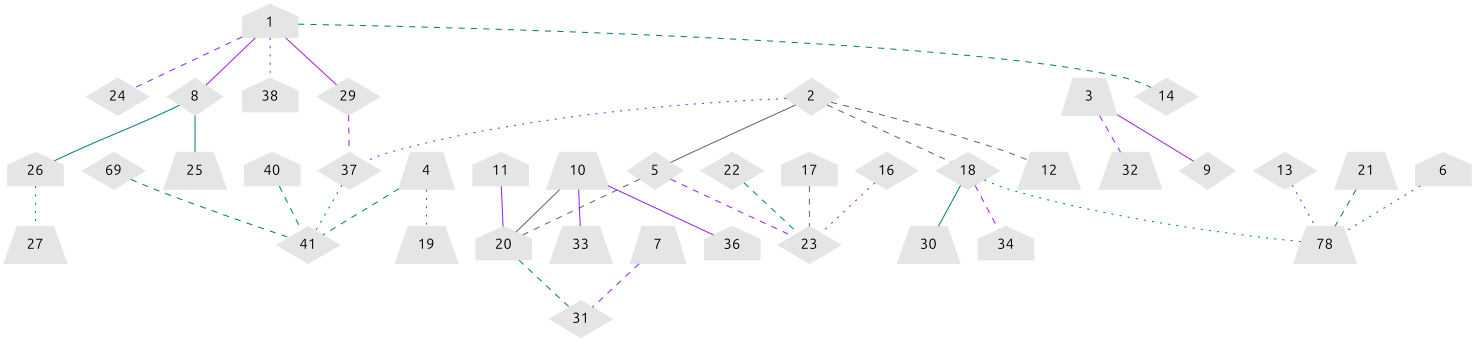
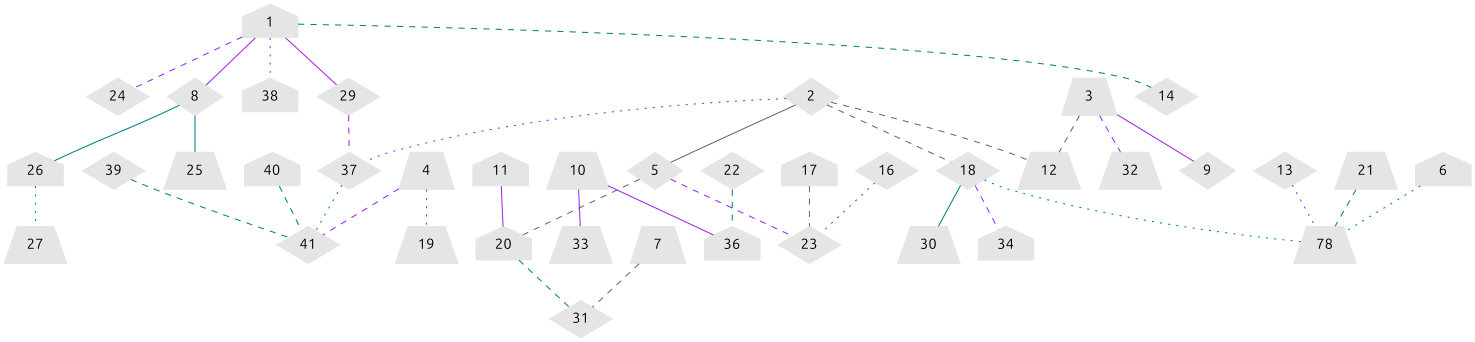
edge "3" -- "12": added
node "69": label "69" -> "39"
edge "22" -- "23": now "22" -- "36"
edge "10" -- "20": removed
edge "4" -- "41": color teal -> purple
edge "7" -- "31": color purple -> gray40
